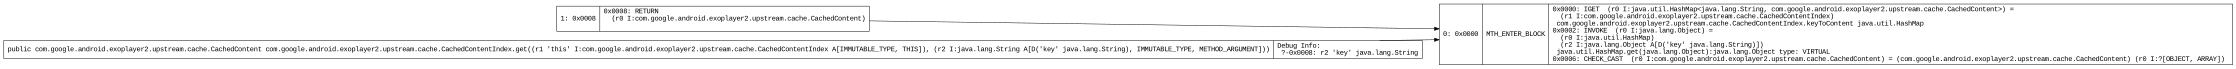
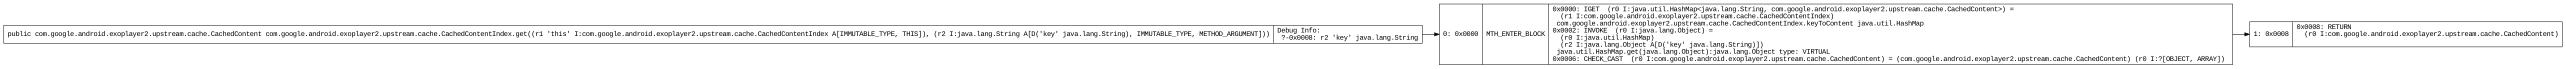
edge "1: 0x0008" -> "0: 0x0000": reversed
